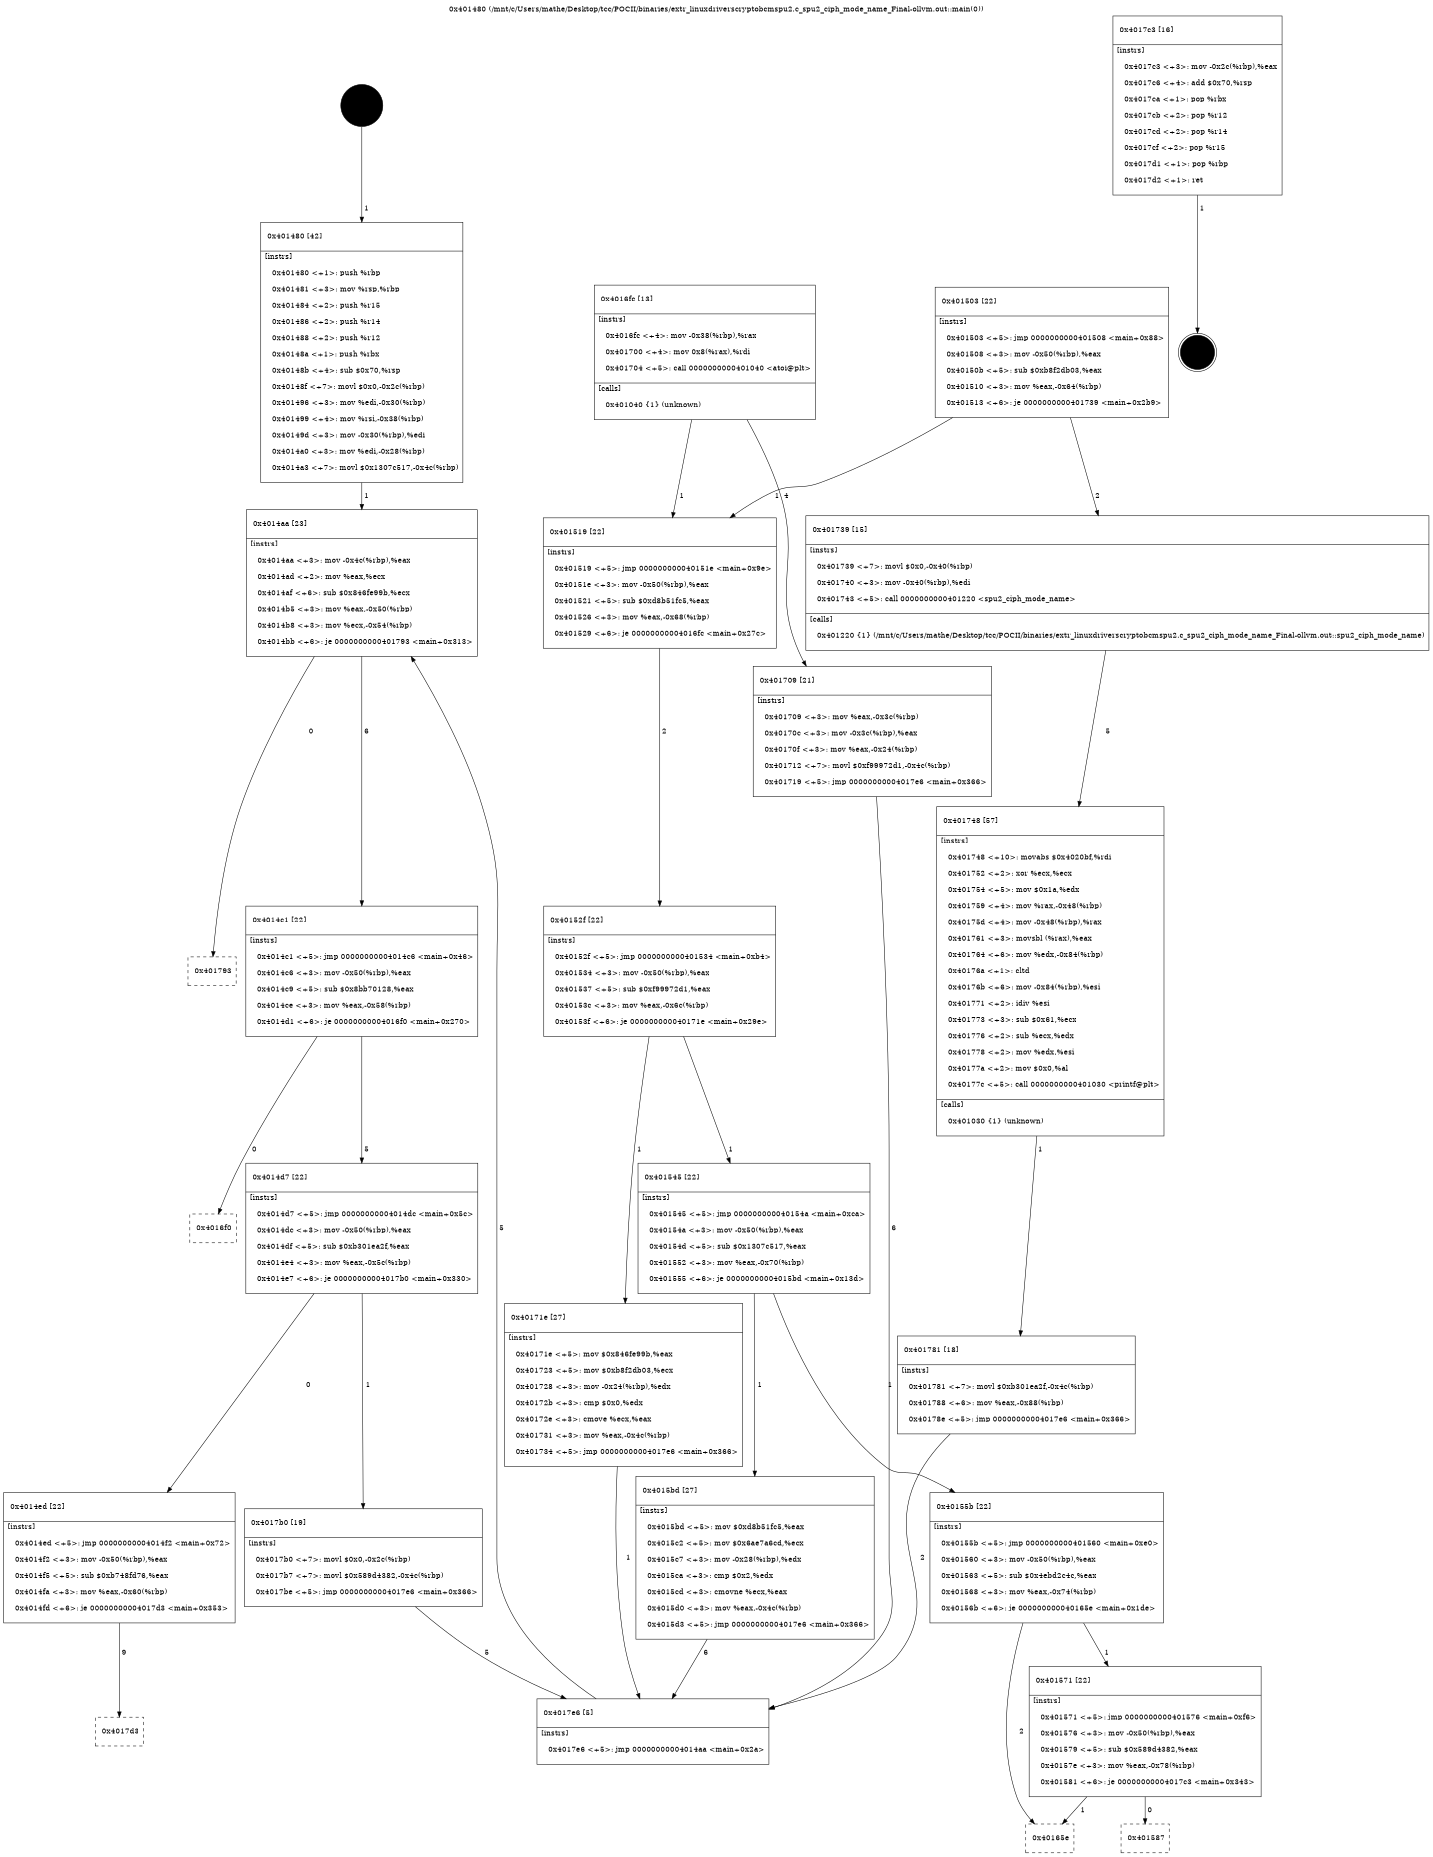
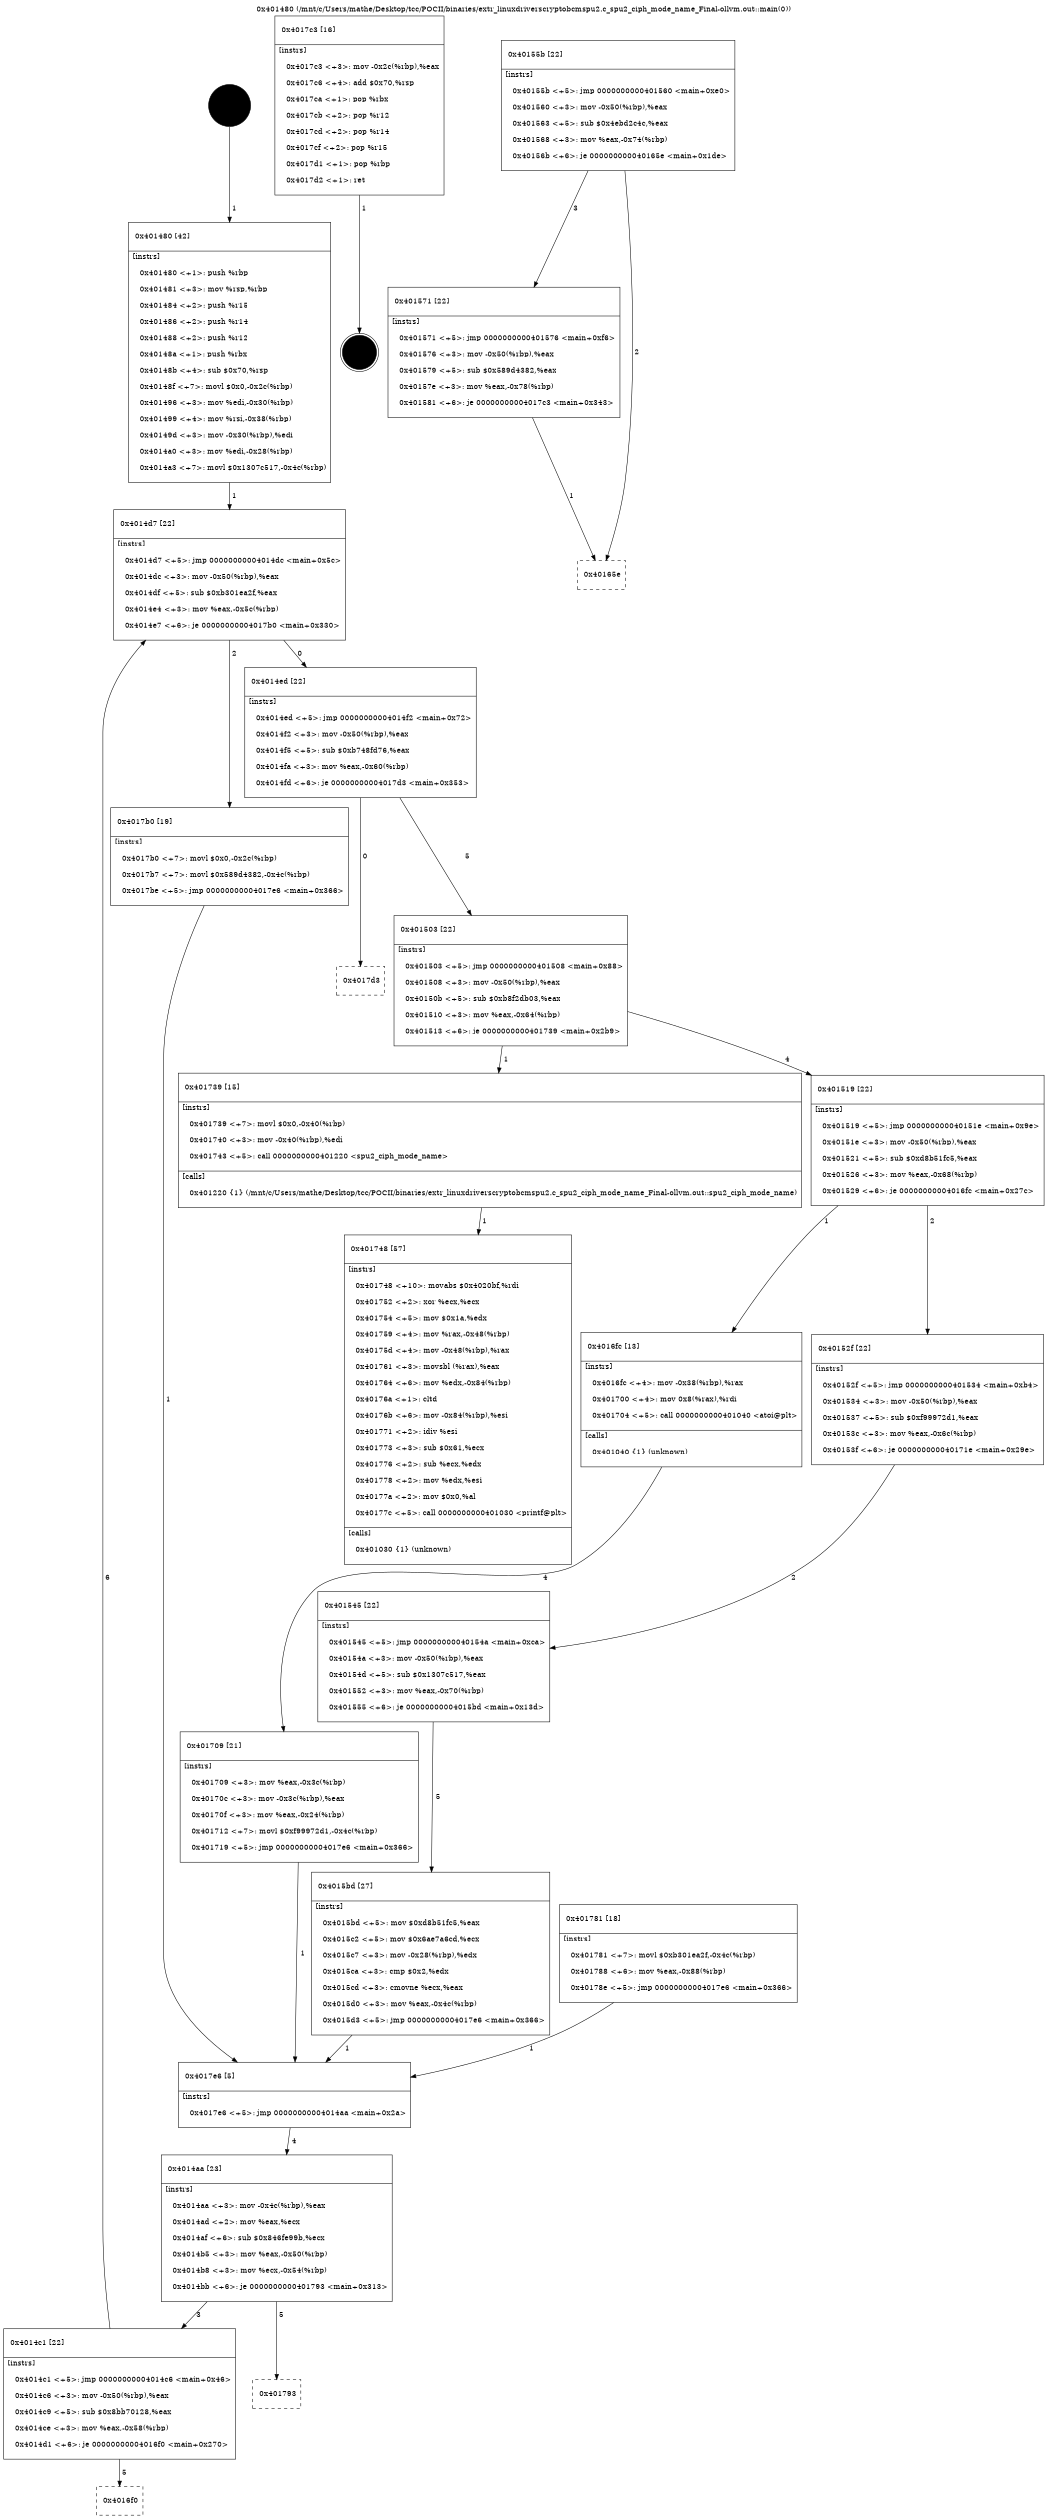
edge "0x4016fc [13]" -> "0x401519 [22]": reversed
edge "0x401480 [42]" -> "0x4014aa [23]": now "0x401480 [42]" -> "0x4014d7 [22]"
edge "0x401503 [22]" -> "0x401519 [22]": label " 1" -> " 4"
edge "0x401503 [22]" -> "0x401739 [15]": label " 2" -> " 1"
edge "0x4014aa [23]" -> "0x401793": label " 0" -> " 5"
edge "0x4014aa [23]" -> "0x4014c1 [22]": label " 6" -> " 3"
edge "0x401739 [15]" -> "0x401748 [57]": label " 5" -> " 1"
edge "0x4014ed [22]" -> "0x401503 [22]": added, label "5"
edge "0x4014c1 [22]" -> "0x4016f0": label " 0" -> " 5"
edge "0x4014c1 [22]" -> "0x4014d7 [22]": label " 5" -> " 6"
edge "0x40152f [22]" -> "0x401545 [22]": label " 1" -> " 2"
edge "0x4017e6 [5]" -> "0x4014aa [23]": label " 5" -> " 4"
edge "0x401709 [21]" -> "0x4017e6 [5]": label " 6" -> " 1"
edge "0x401748 [57]" -> "0x401781 [18]": removed, label "1"
edge "0x4014d7 [22]" -> "0x4017b0 [19]": label " 1" -> " 2"
node "0x40171e [27]": removed
edge "0x401545 [22]" -> "0x4015bd [27]": label " 1" -> " 5"
edge "0x401545 [22]" -> "0x40155b [22]": removed, label "1"
edge "0x401781 [18]" -> "0x4017e6 [5]": label " 2" -> " 1"
edge "0x4014ed [22]" -> "0x4017d3": label " 9" -> " 0"
edge "0x4017b0 [19]" -> "0x4017e6 [5]": label " 5" -> " 1"
edge "0x4015bd [27]" -> "0x4017e6 [5]": label " 6" -> " 1"
edge "0x40155b [22]" -> "0x401571 [22]": label " 1" -> " 3"
node "0x401587": removed
